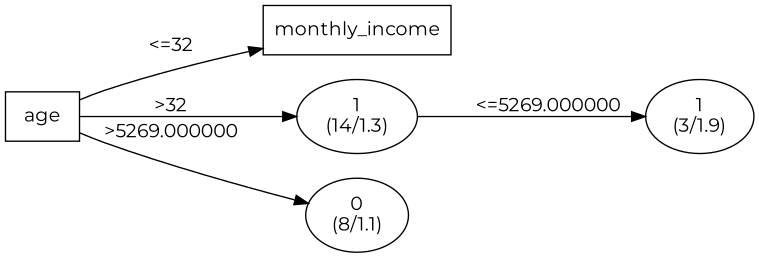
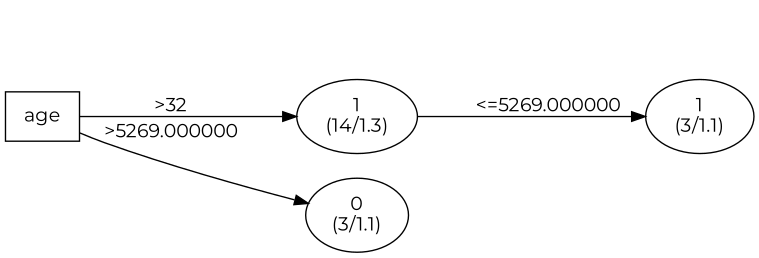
node "monthly_income": removed
node "1 (3/1.9)": label "1 (3/1.9)" -> "1 (3/1.1)"
node "0 (8/1.1)": label "0 (8/1.1)" -> "0 (3/1.1)"
